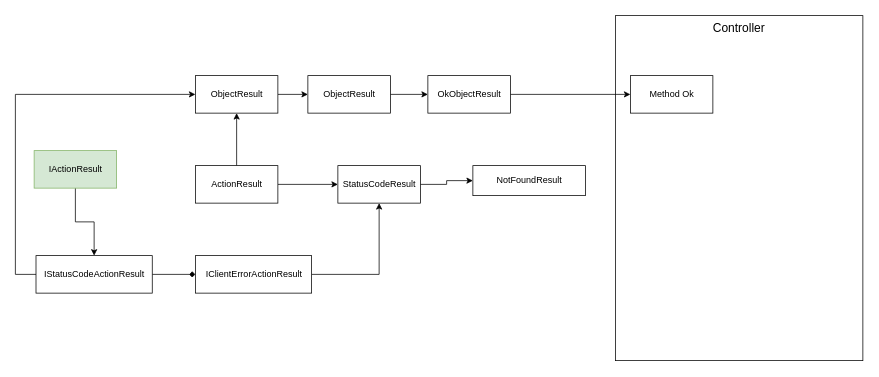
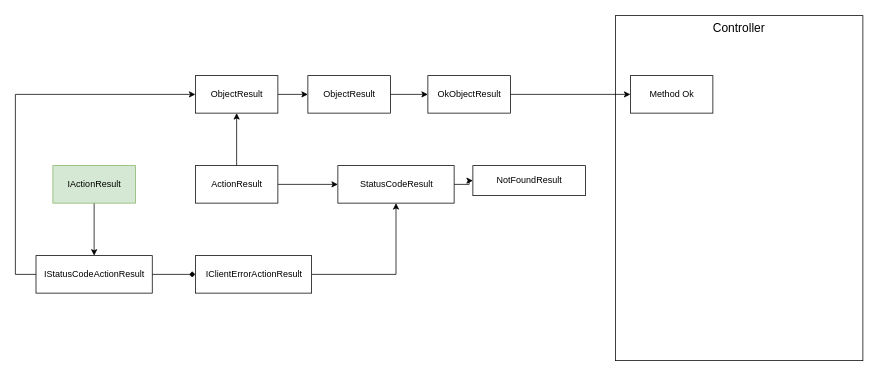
node "IActionResult": moved (75, 169) -> (94, 184)
node "StatusCodeResult": size 83x38 -> 116x38
